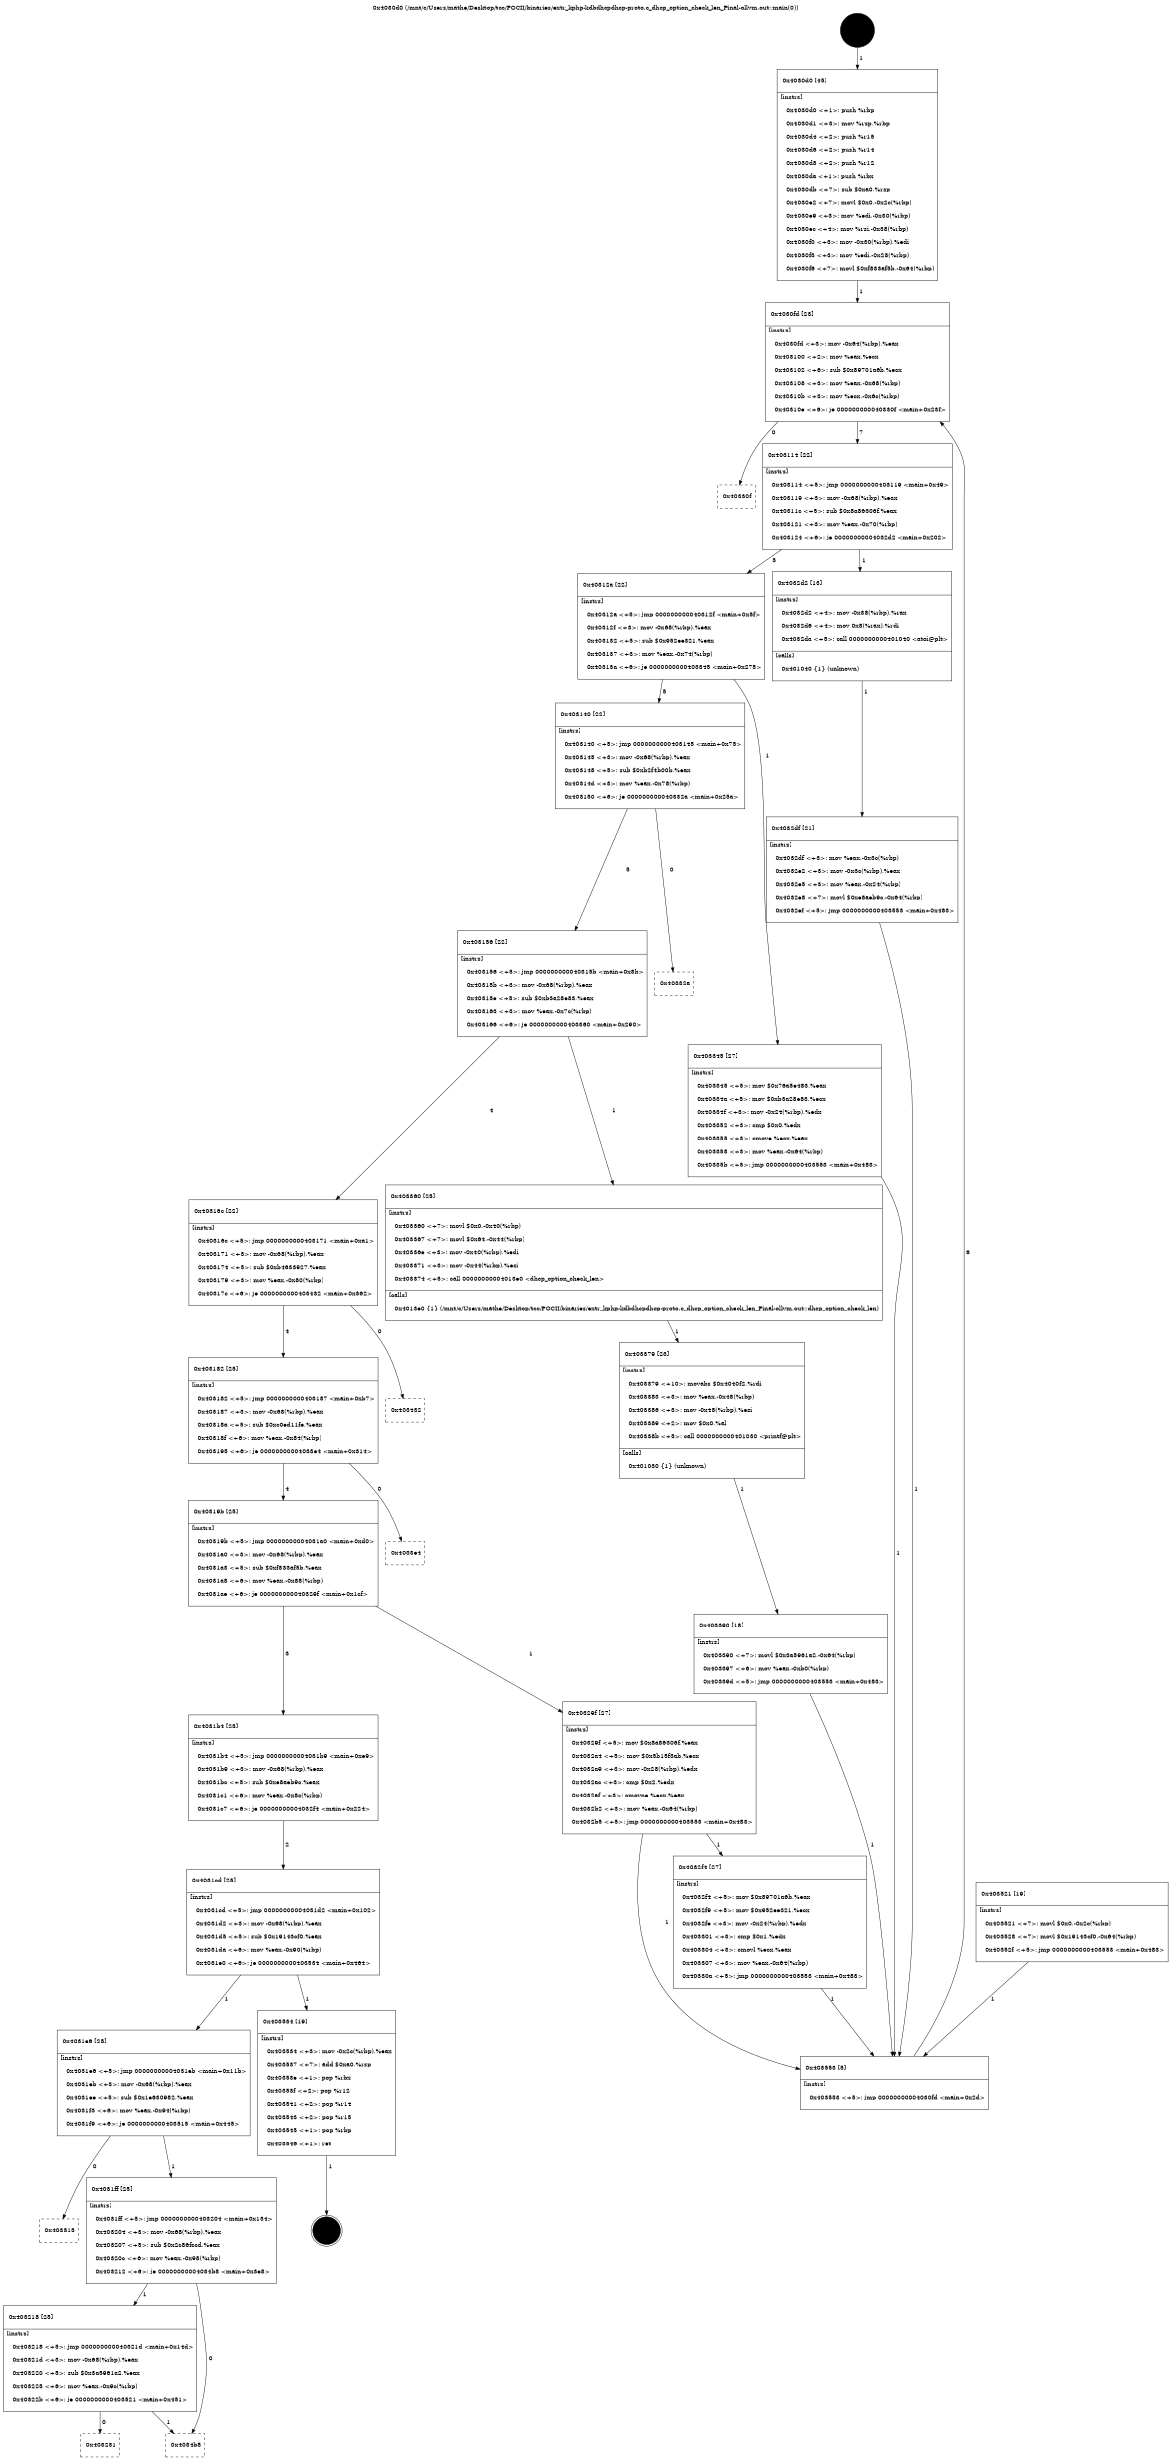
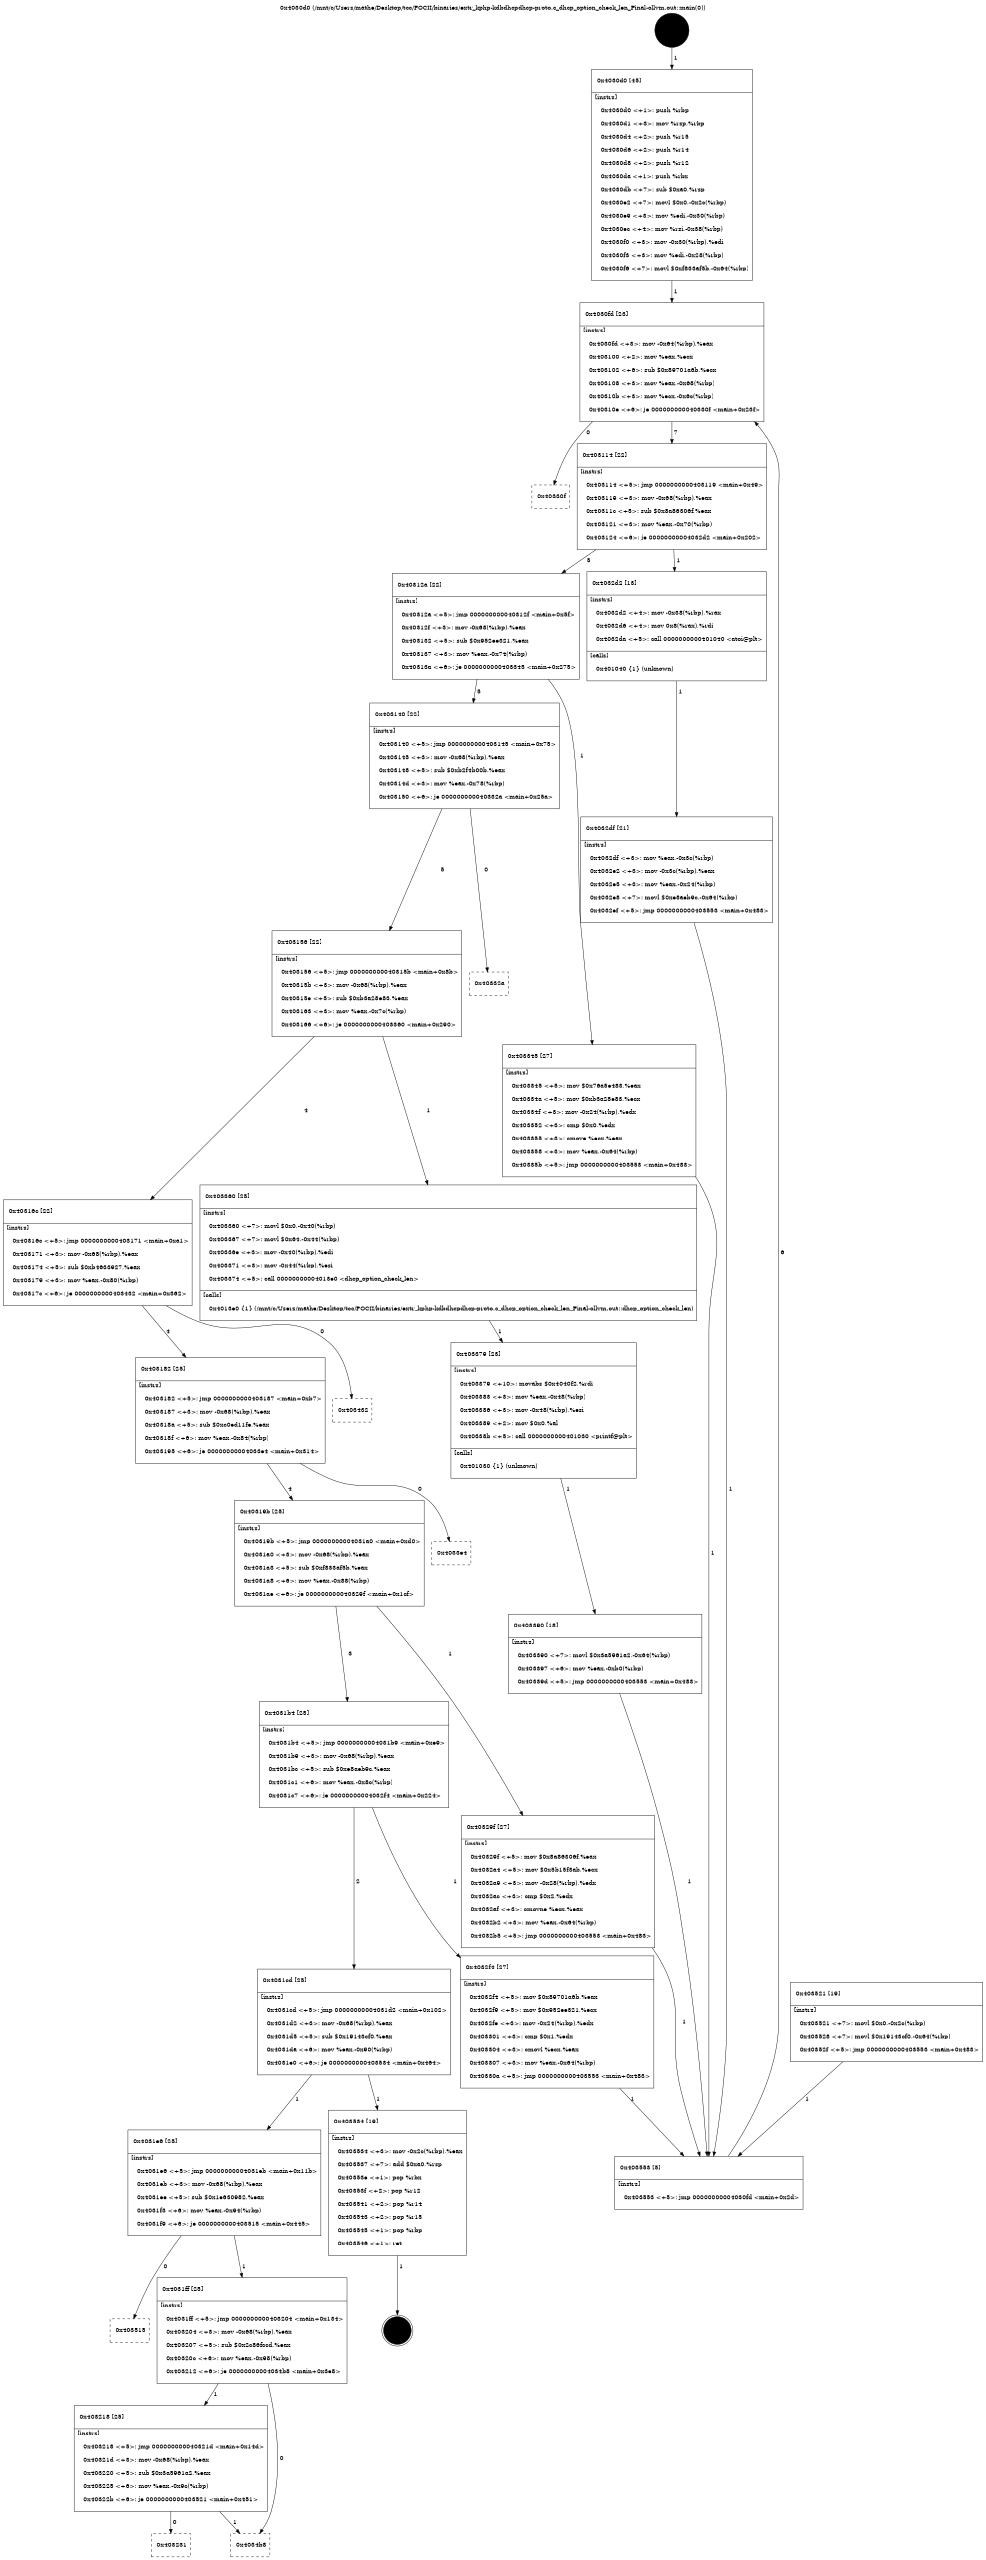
edge "0x40329f [27]" -> "0x4032f4 [27]": now "0x4031b4 [25]" -> "0x4032f4 [27]"
